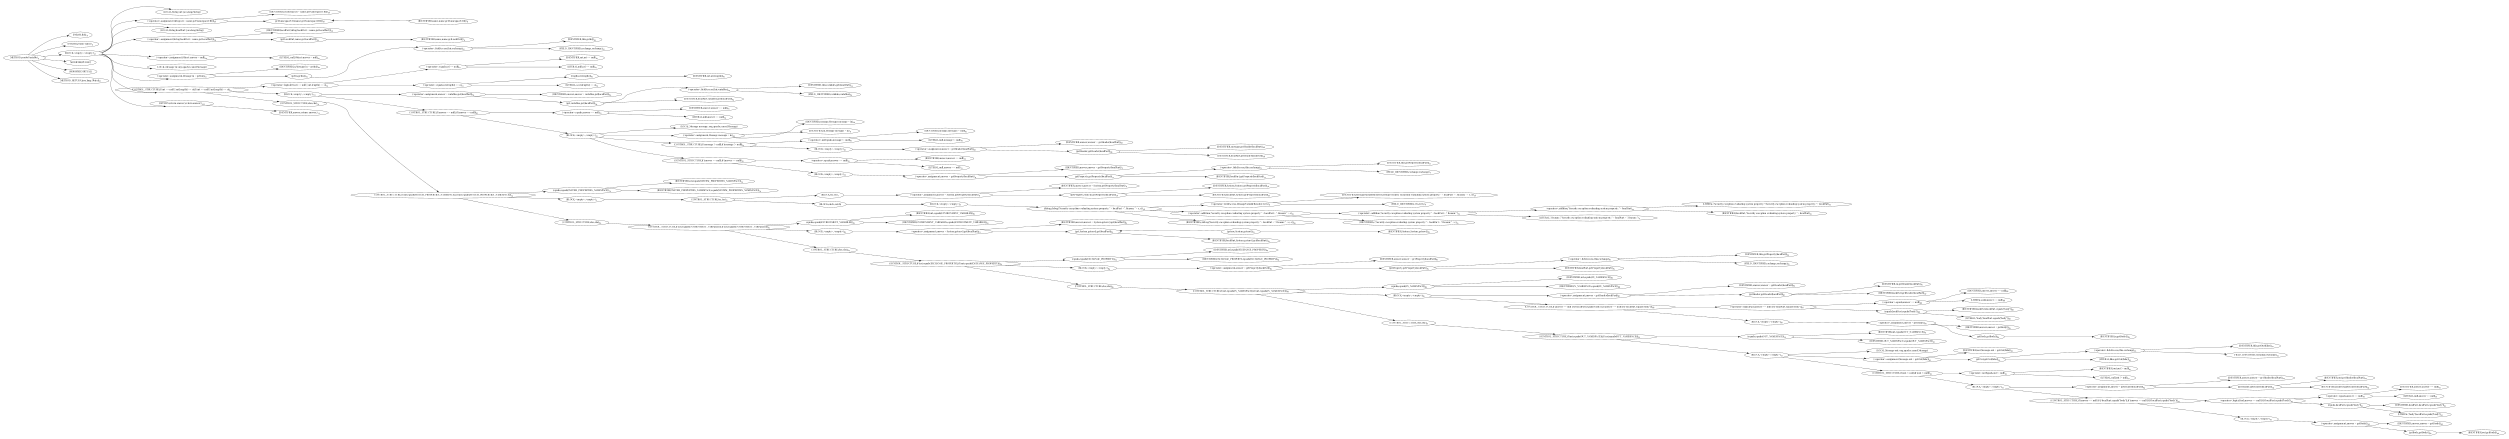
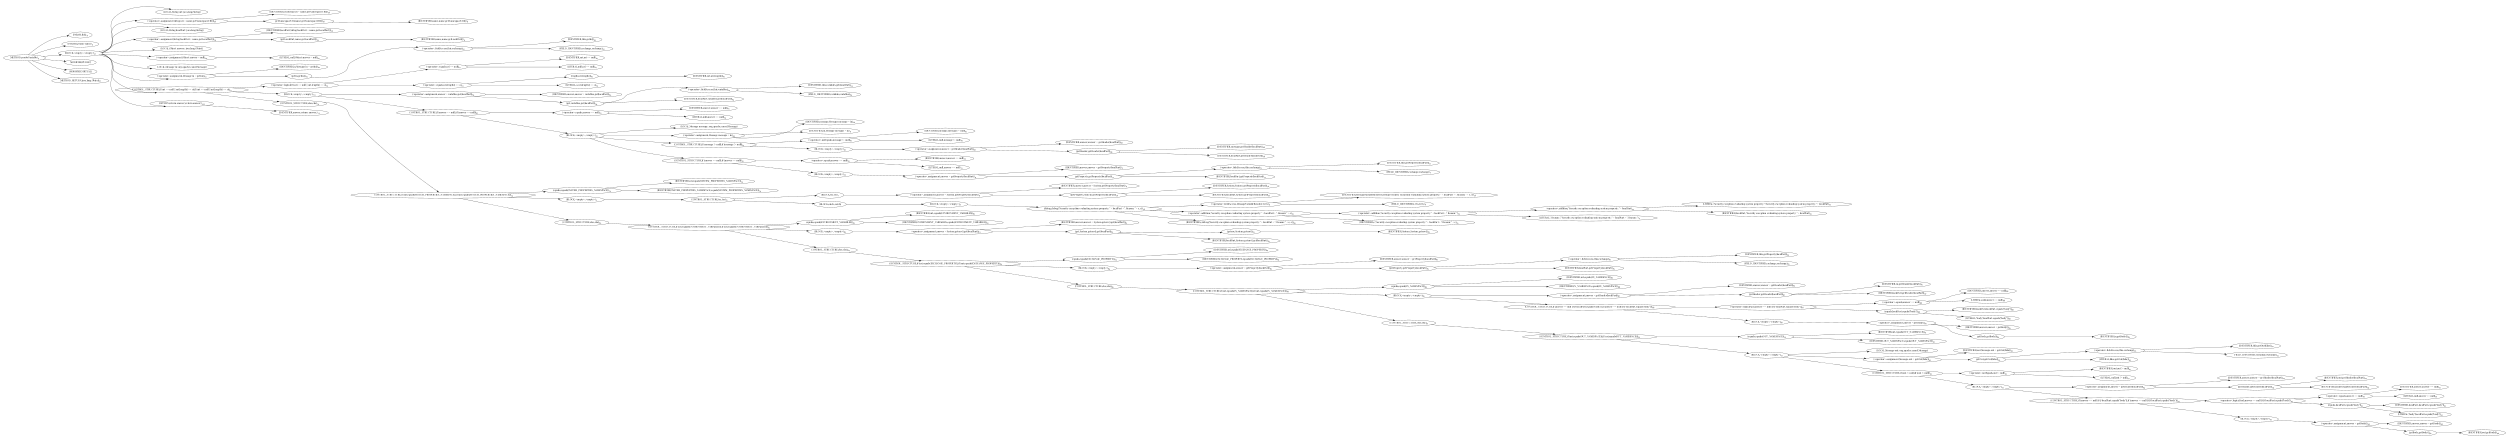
edge "(IDENTIFIER,name,name.getNamespaceURI())" -> "(getNamespaceURI,name.getNamespaceURI())": reversed
node "(LOCAL,Object answer: java.lang.Object)": added
edge "(getenv,System.getenv())" -> "(get,System.getenv().get(localPart))": reversed
